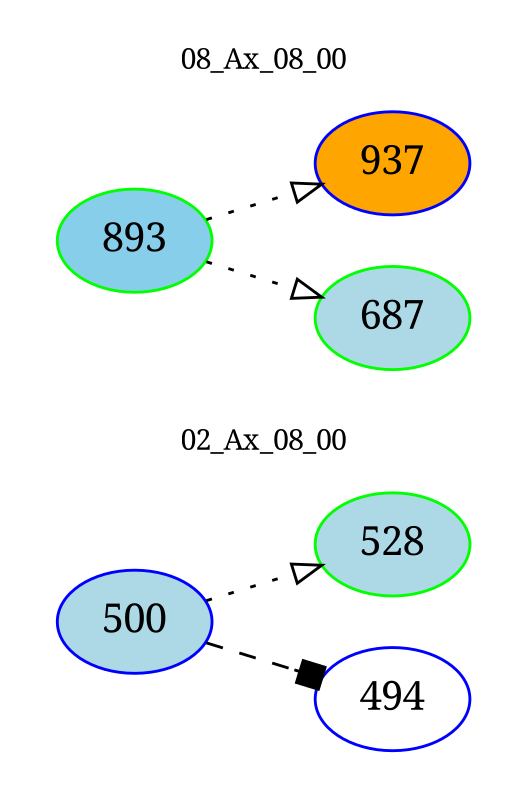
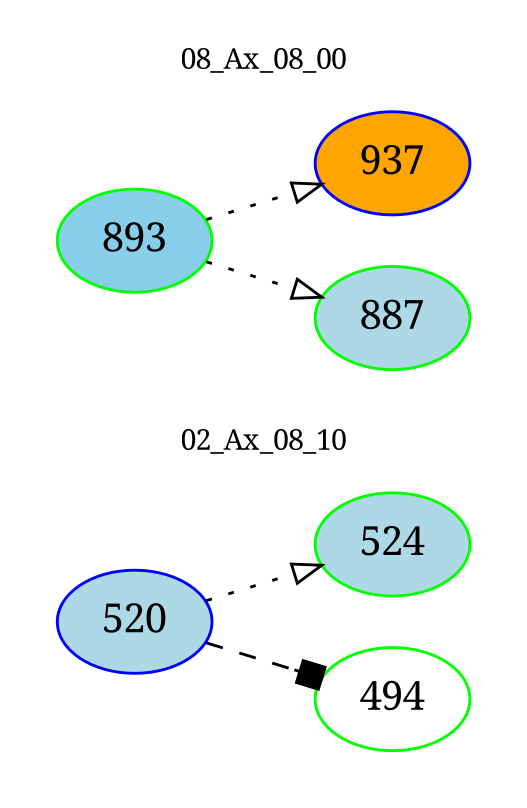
node "687": label "687" -> "887"
cluster "02_Ax_08_00": label "02_Ax_08_00" -> "02_Ax_08_10"
node "528": label "528" -> "524"
node "500": label "500" -> "520"
node "494": color blue -> green
